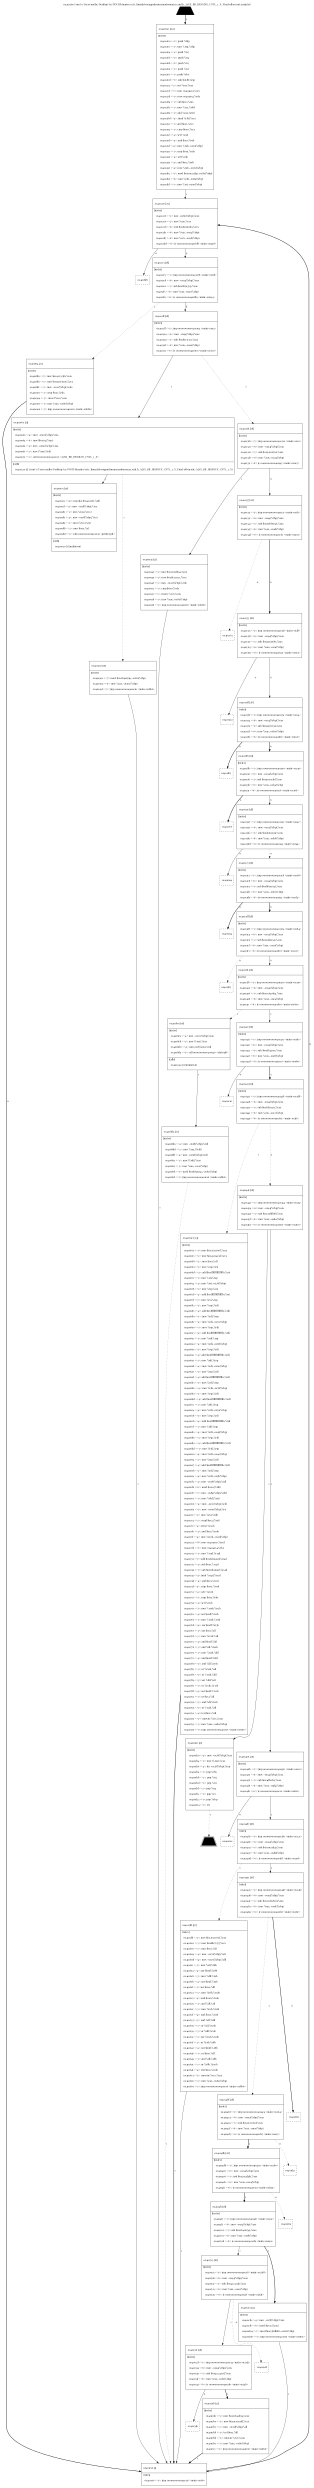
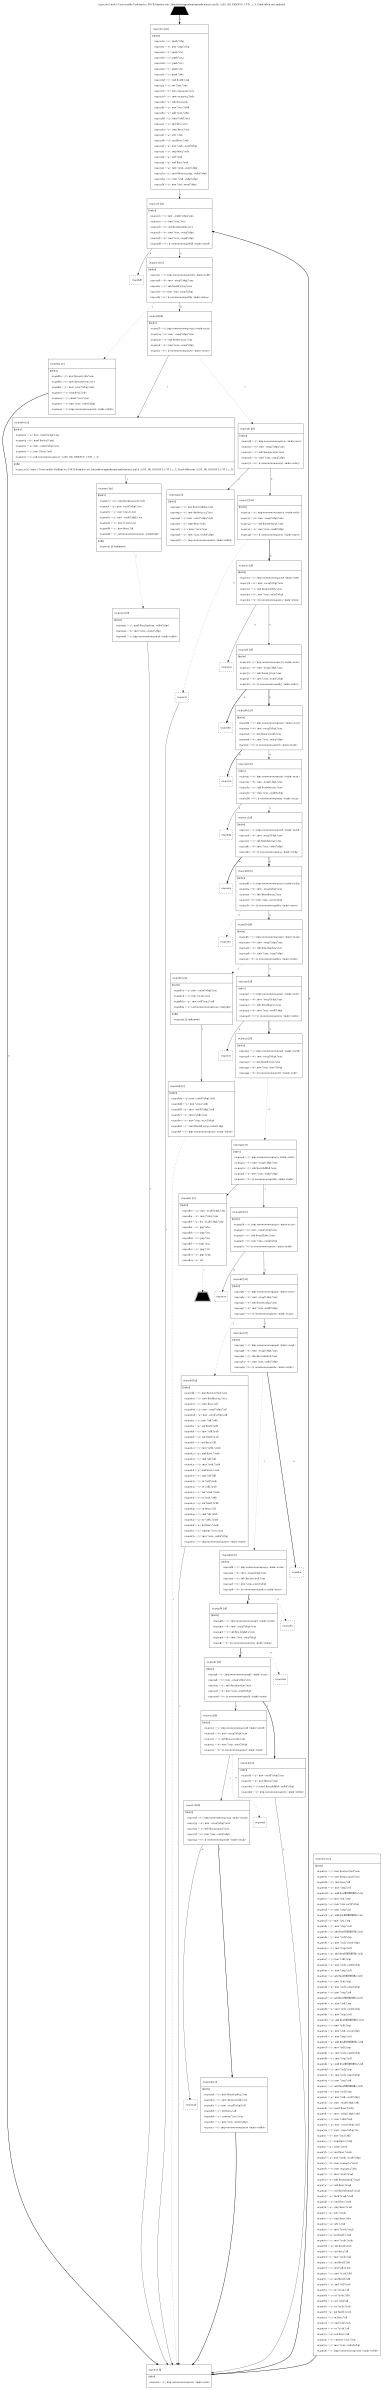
edge "0x401960 [21]" -> "0x401992 [18]": now "0x401975 [29]" -> "0x401992 [18]"
edge "0x401433 [28]" -> "0x40165e [333]": removed, label "1"
edge "0x401945 [27]" -> "0x401e16 [5]": now "0x401c63" -> "0x401e16 [5]"
